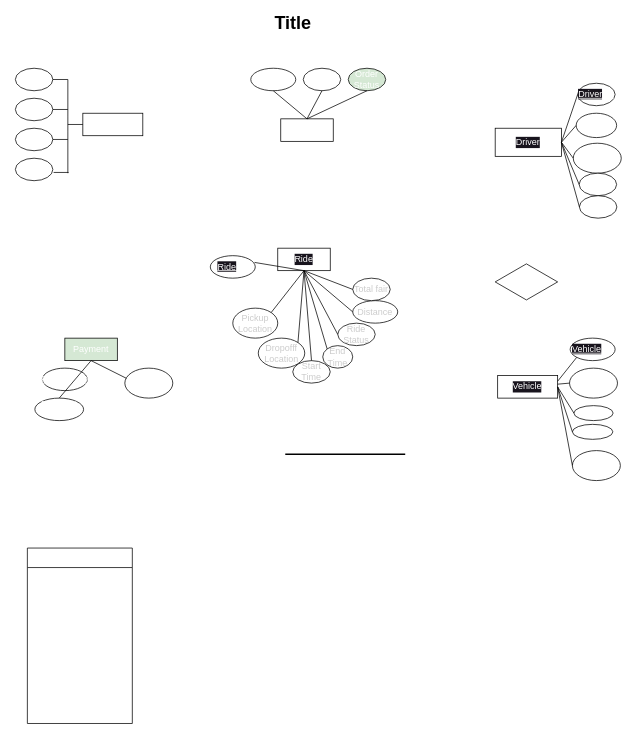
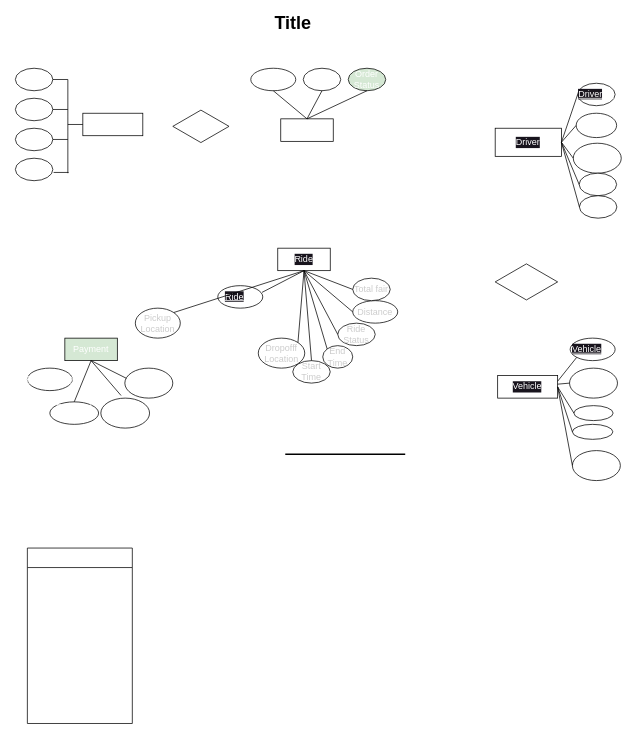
node "Place": added
node "Ride ID": moved (233, 267) -> (240, 297)
node "Pickup Location": moved (255, 323) -> (158, 323)
node "Payment ID": moved (65, 379) -> (50, 379)
edge "Payment" -- "Payment method": added
node "Payment status": moved (59, 409) -> (74, 413)
node "Payment method": added
